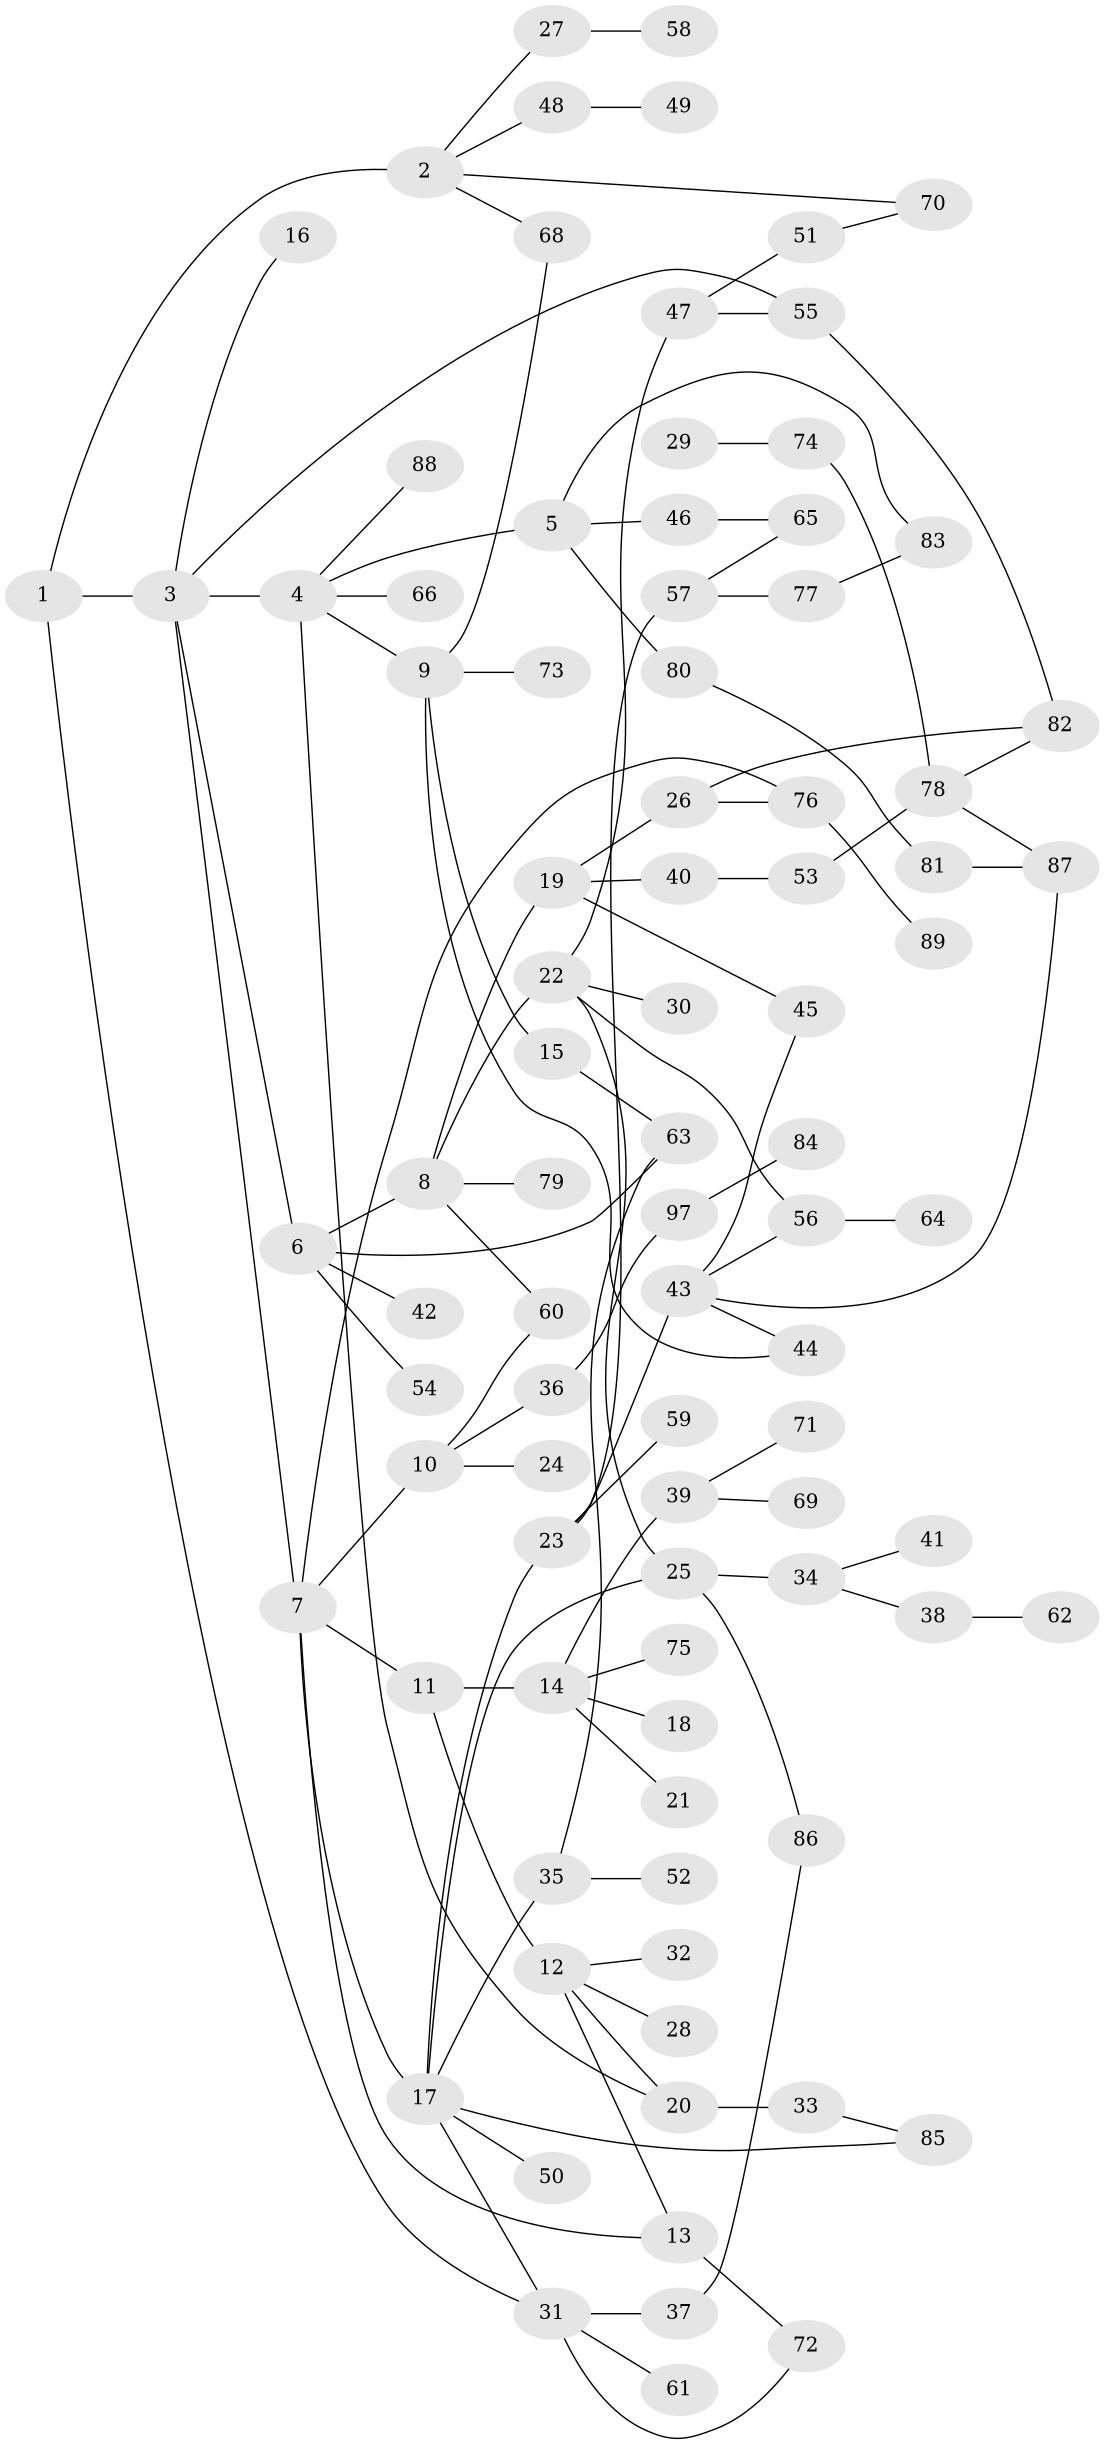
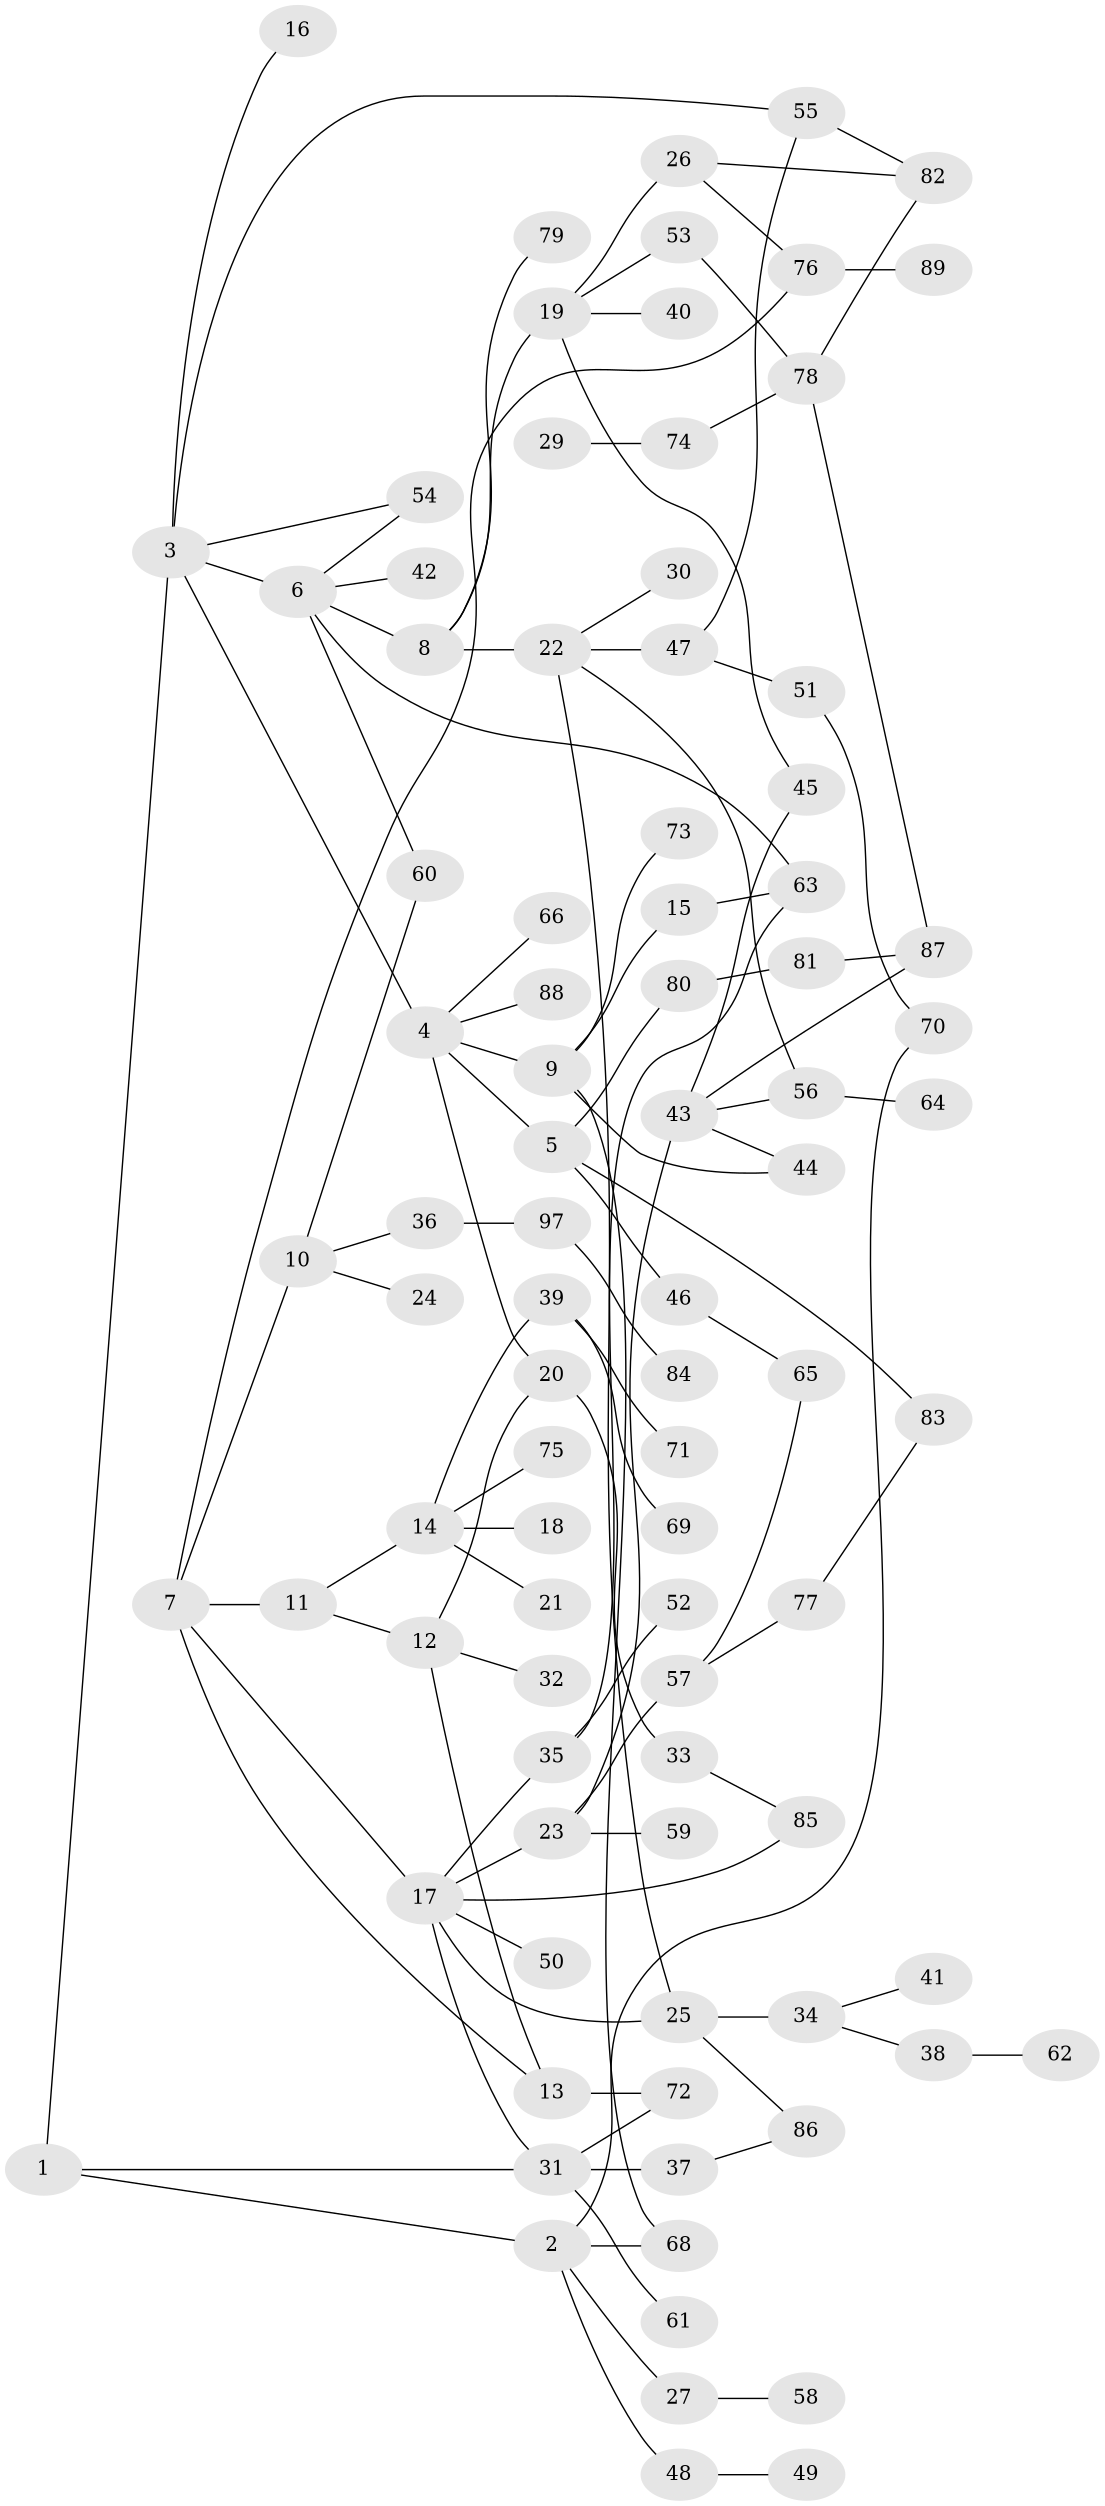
edge "40" -- "53": now "19" -- "53"
edge "3" -- "7": now "3" -- "54"
edge "8" -- "60": now "6" -- "60"
node "28": removed
